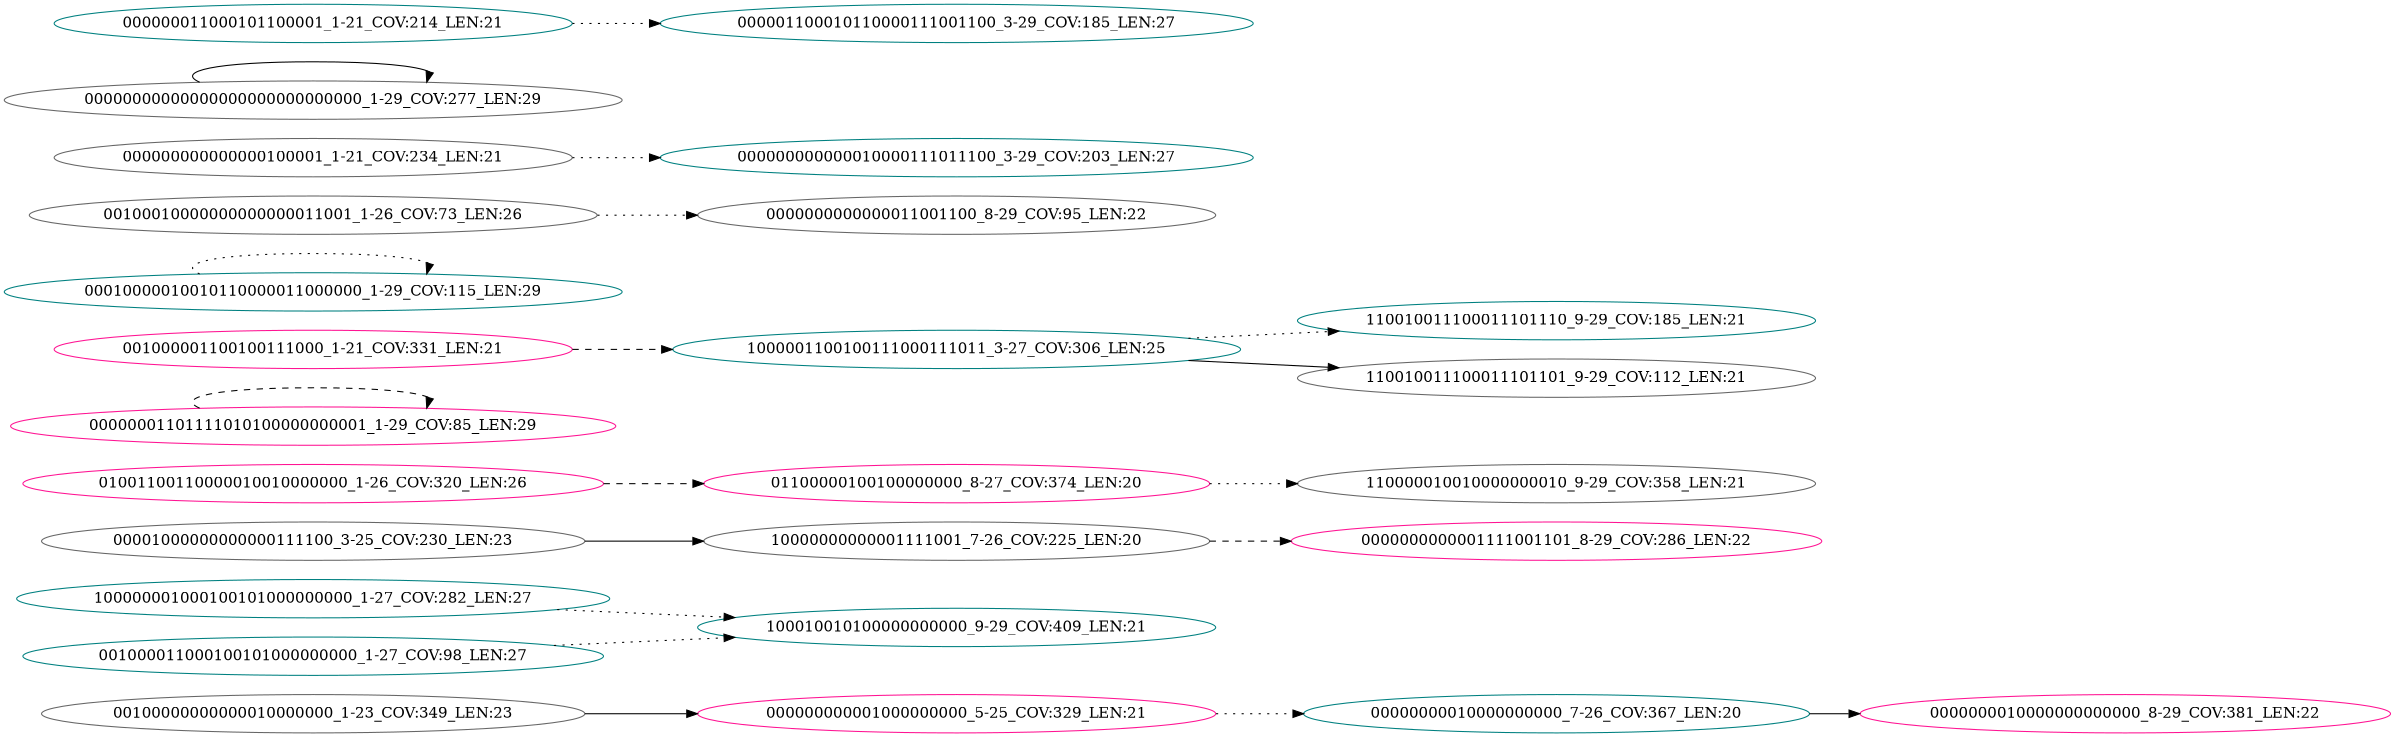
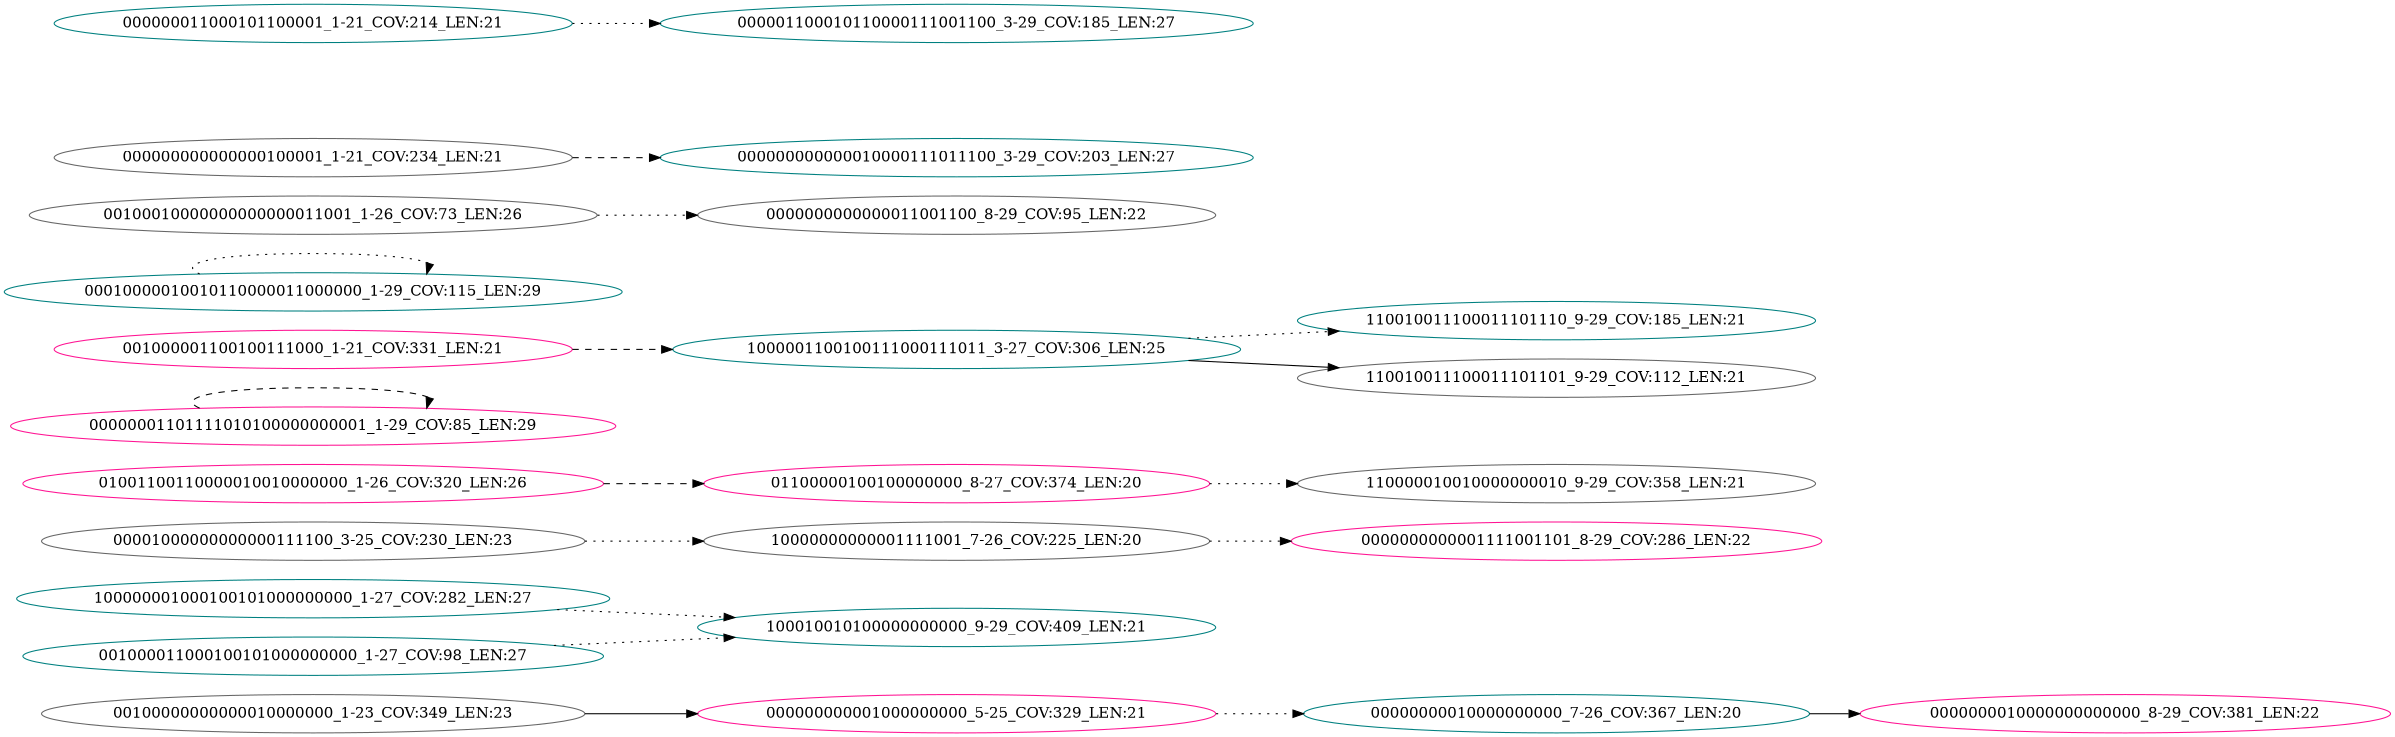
node "00000000000000000000000000000_1-29_COV:277_LEN:29": removed
edge "000000000000000100001_1-21_COV:234_LEN:21" -> "000000000000010000111011100_3-29_COV:203_LEN:27": style dotted -> dashed
edge "00001000000000000111100_3-25_COV:230_LEN:23" -> "10000000000001111001_7-26_COV:225_LEN:20": style solid -> dotted
edge "10000000000001111001_7-26_COV:225_LEN:20" -> "0000000000001111001101_8-29_COV:286_LEN:22": style dashed -> dotted
